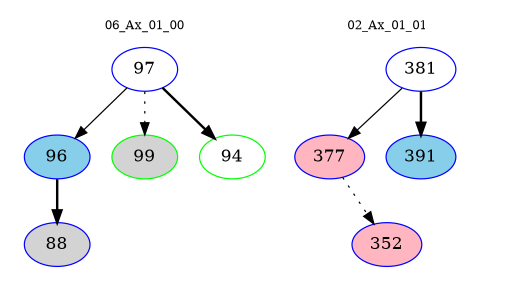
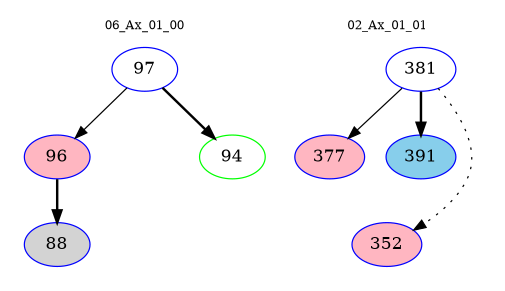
node "96": fillcolor skyblue -> lightpink
node "99": removed
edge "377" -> "352": now "381" -> "352"
